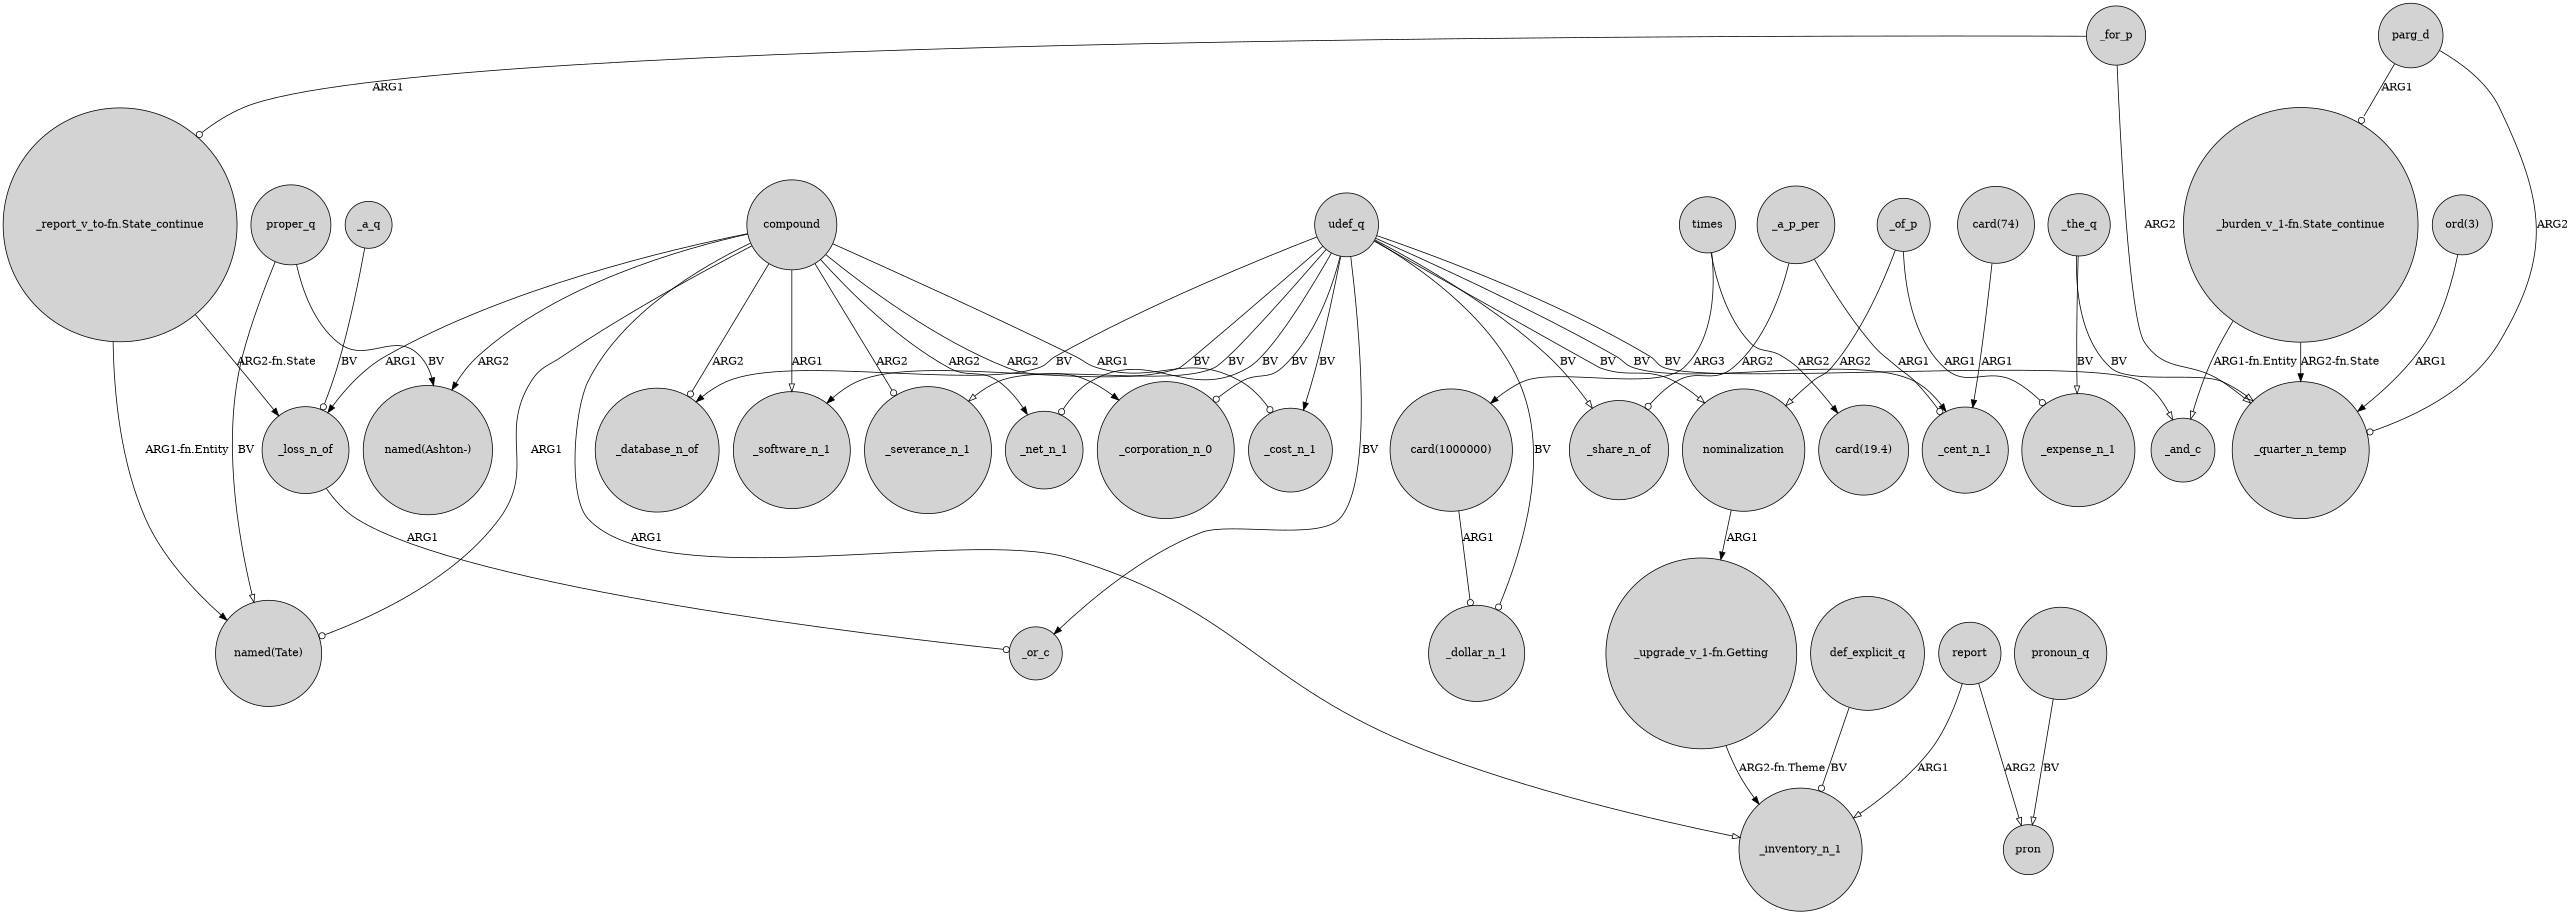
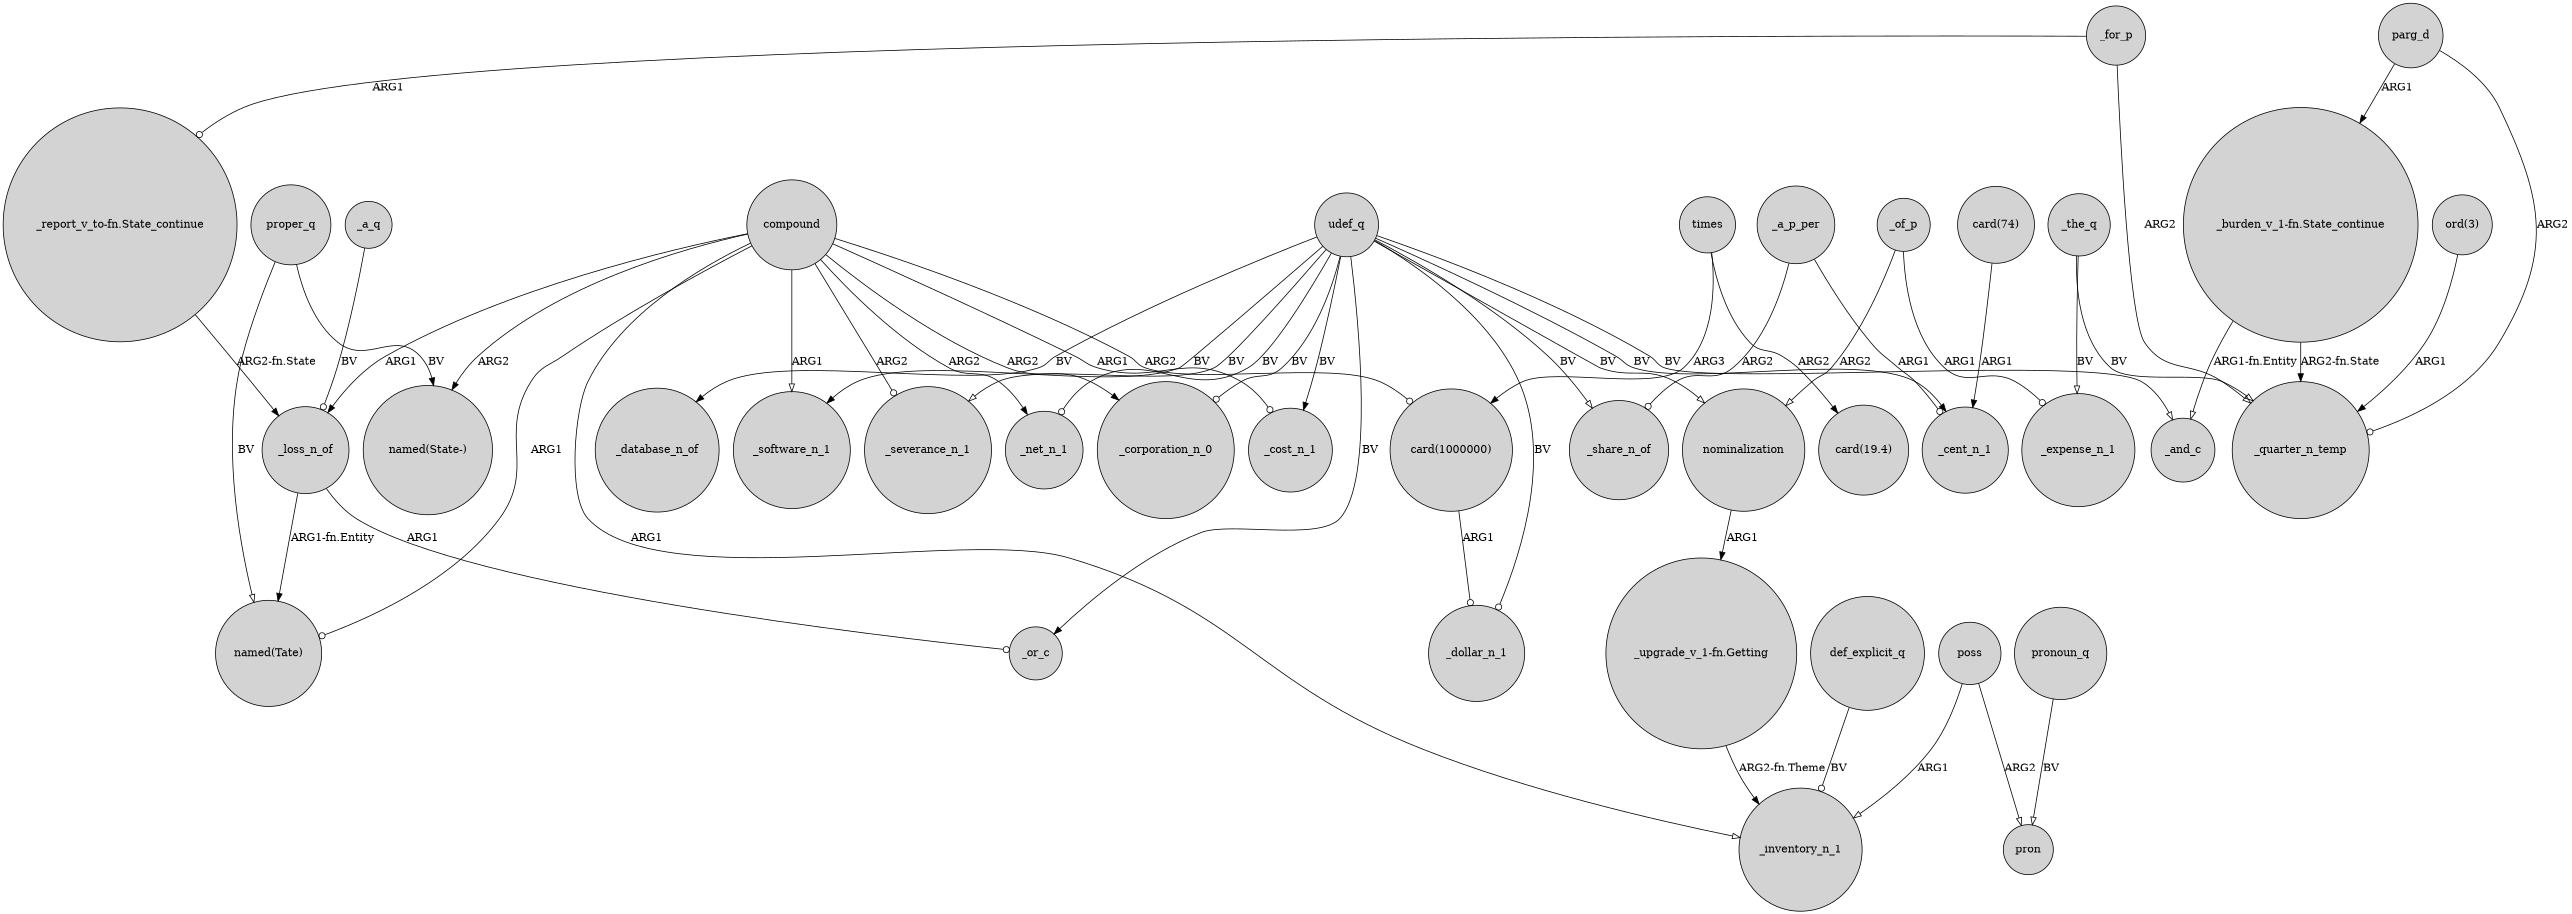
edge "parg_d" -> "_burden_v_1-fn.State_continue": arrowhead odot -> normal
edge "compound" -> "_database_n_of": now "compound" -> "card(1000000)"
node "named(Ashton-)": label "named(Ashton-)" -> "named(State-)"
edge "_report_v_to-fn.State_continue" -> "named(Tate)": now "_loss_n_of" -> "named(Tate)"
node "report": label "report" -> "poss"
